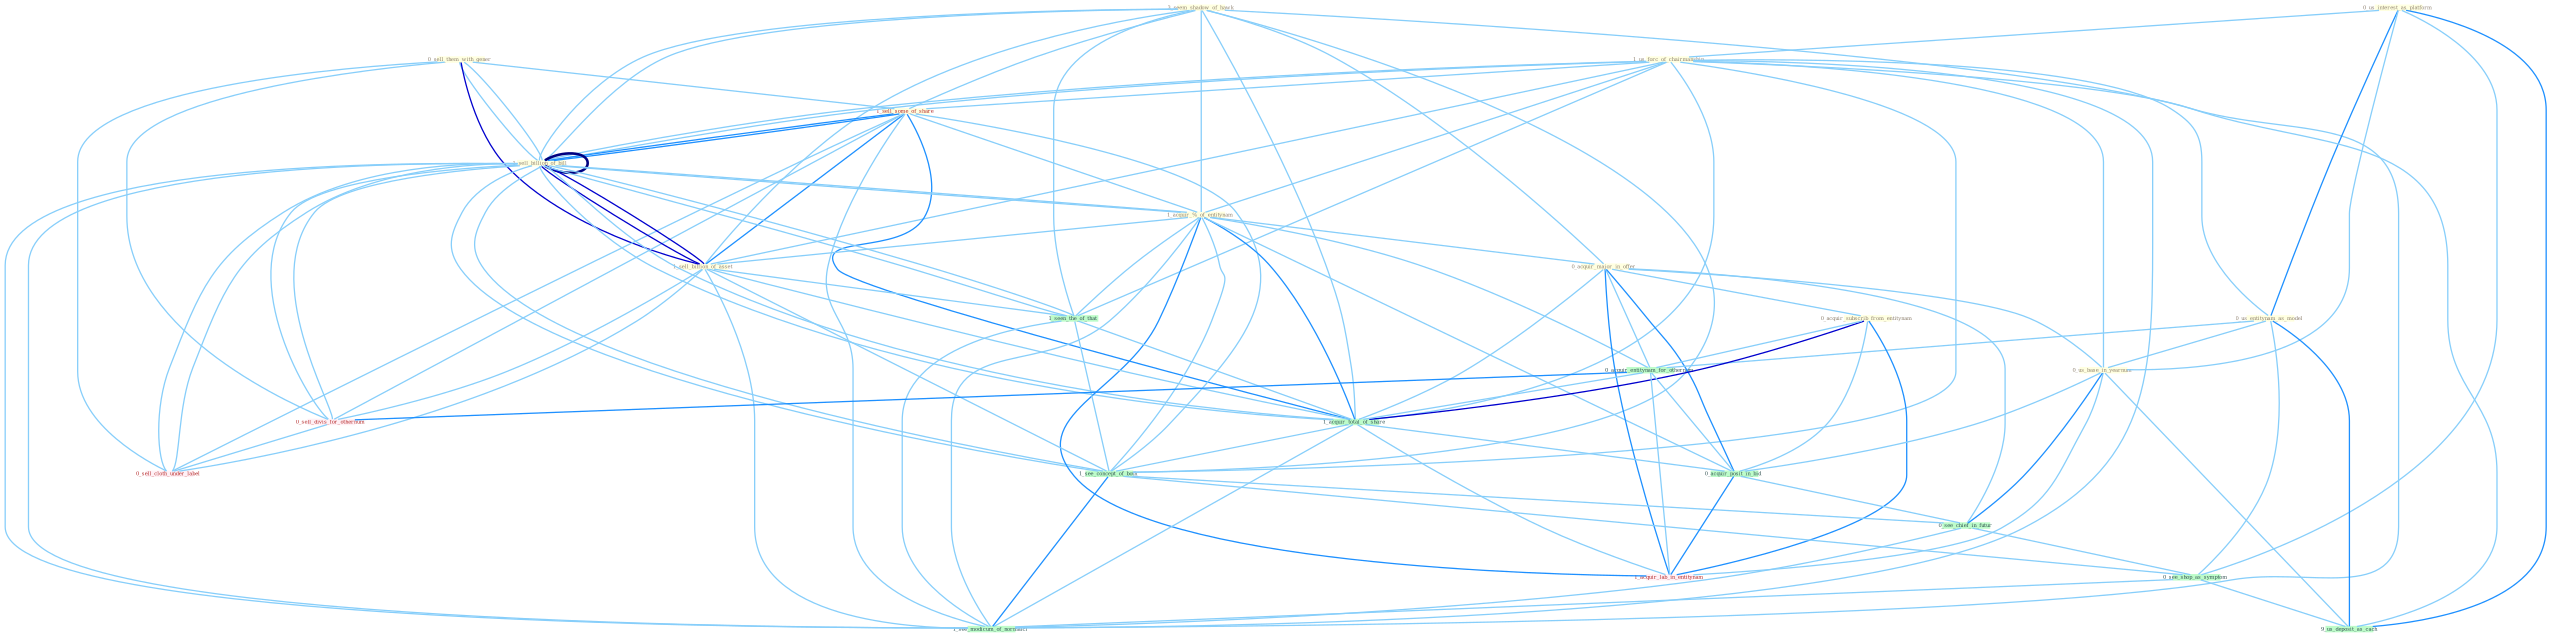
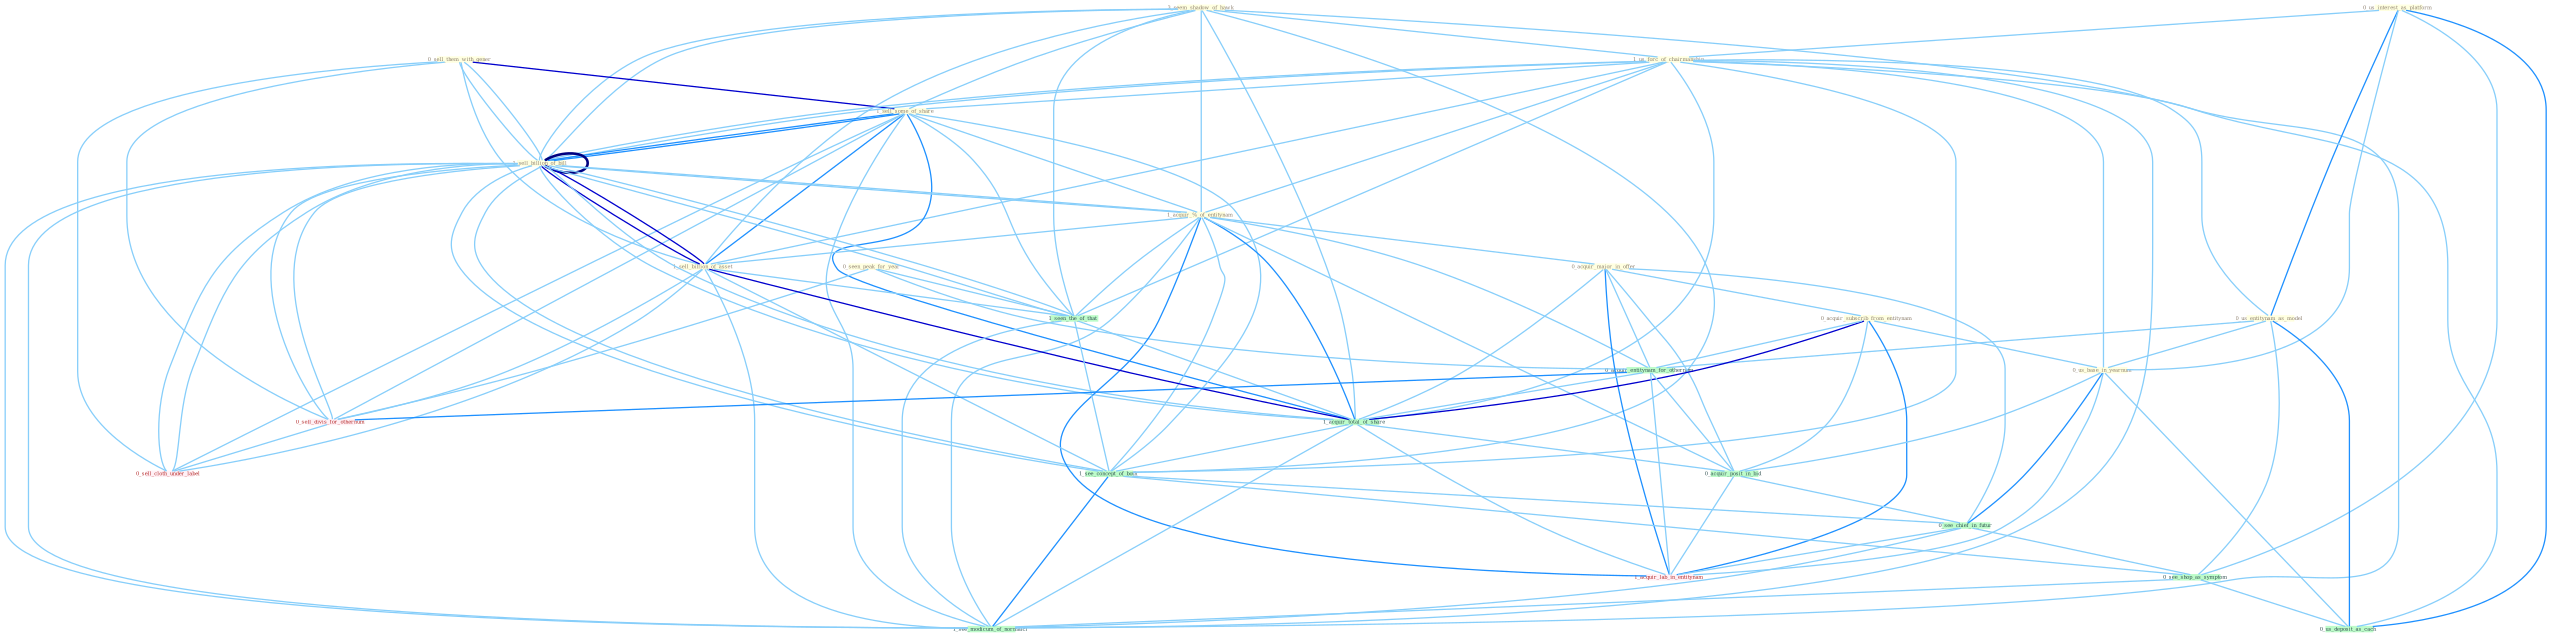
edge "0_sell_them_with_gener" -- "1_sell_some_of_share": color #87cefa -> #0000cd
edge "3_seem_shadow_of_hawk" -- "0_acquir_major_in_offer": now "3_seem_shadow_of_hawk" -- "1_us_forc_of_chairmanship"
node "1_sell_some_of_share": fontcolor #b22222 -> #8b7d6b
edge "0_sell_them_with_gener" -- "1_sell_billion_of_asset": color #0000cd -> #87cefa
edge "1_sell_some_of_share" -- "1_seen_the_of_that": added
node "0_seen_peak_for_year": added
edge "0_acquir_major_in_offer" -- "0_us_base_in_yearnum": now "0_acquir_subscrib_from_entitynam" -- "0_us_base_in_yearnum"
edge "1_sell_billion_of_asset" -- "1_acquir_total_of_share": color #87cefa -> #0000cd
edge "0_acquir_major_in_offer" -- "0_acquir_posit_in_bid": color #1e90ff -> #87cefa
edge "0_acquir_posit_in_bid" -- "1_acquir_lab_in_entitynam": color #1e90ff -> #87cefa
edge "0_see_chief_in_futur" -- "1_acquir_lab_in_entitynam": added
node "9_us_deposit_as_cach": label "9_us_deposit_as_cach" -> "0_us_deposit_as_cach"
